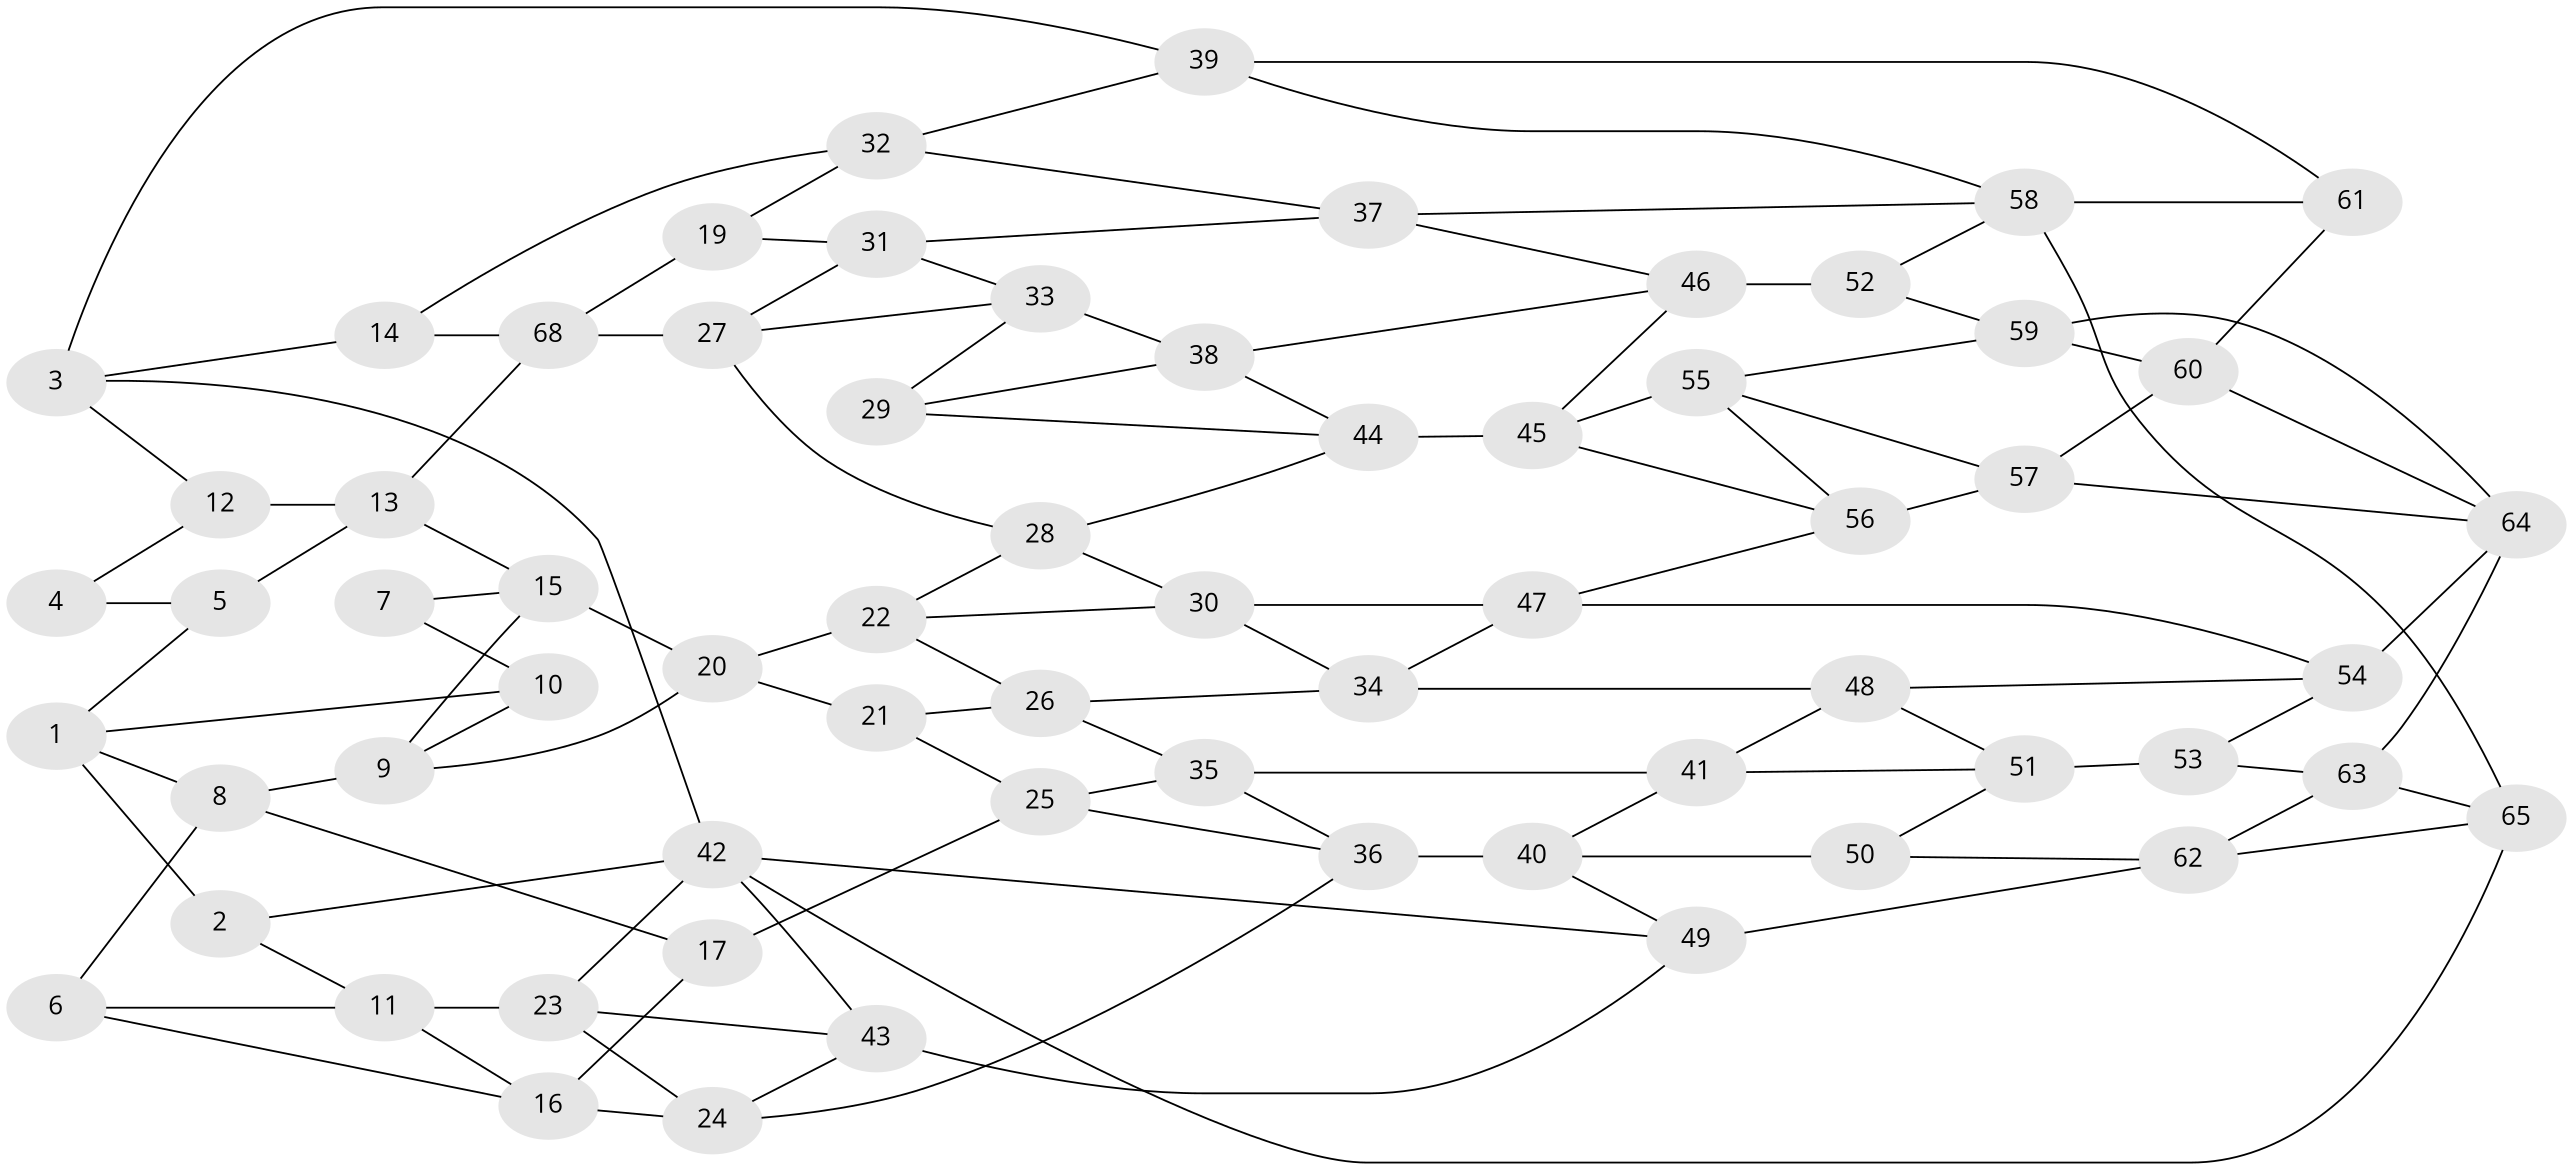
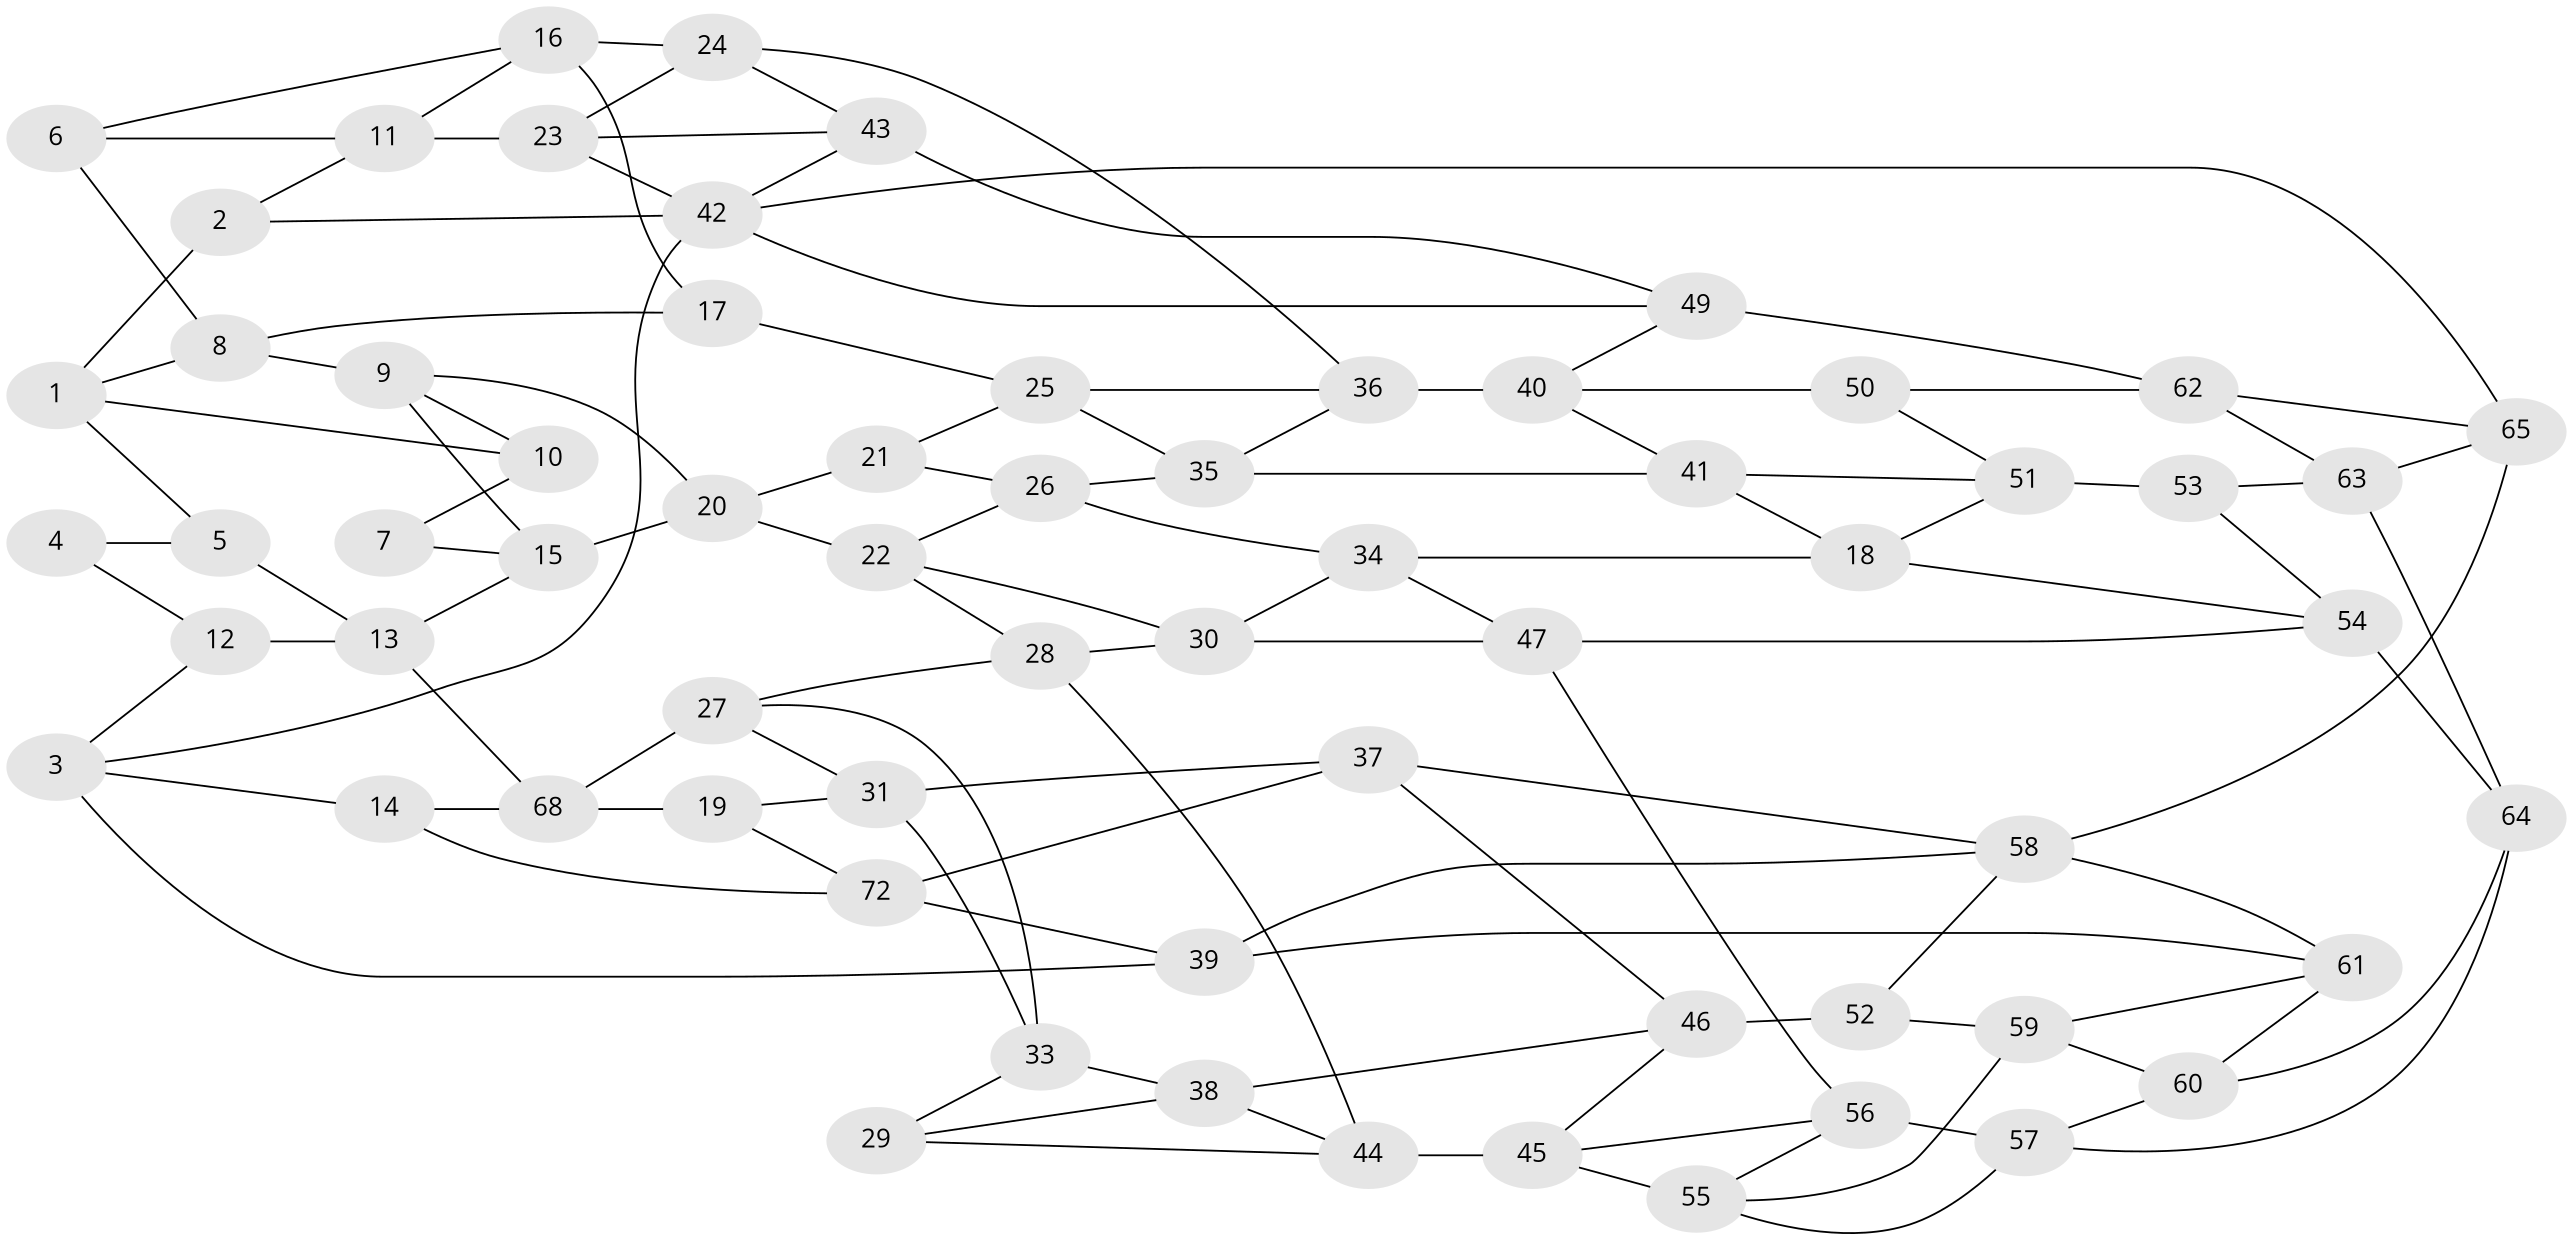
node "32": label "32" -> "72"
edge "59" -- "64": now "59" -- "61"
node "48": label "48" -> "18"
